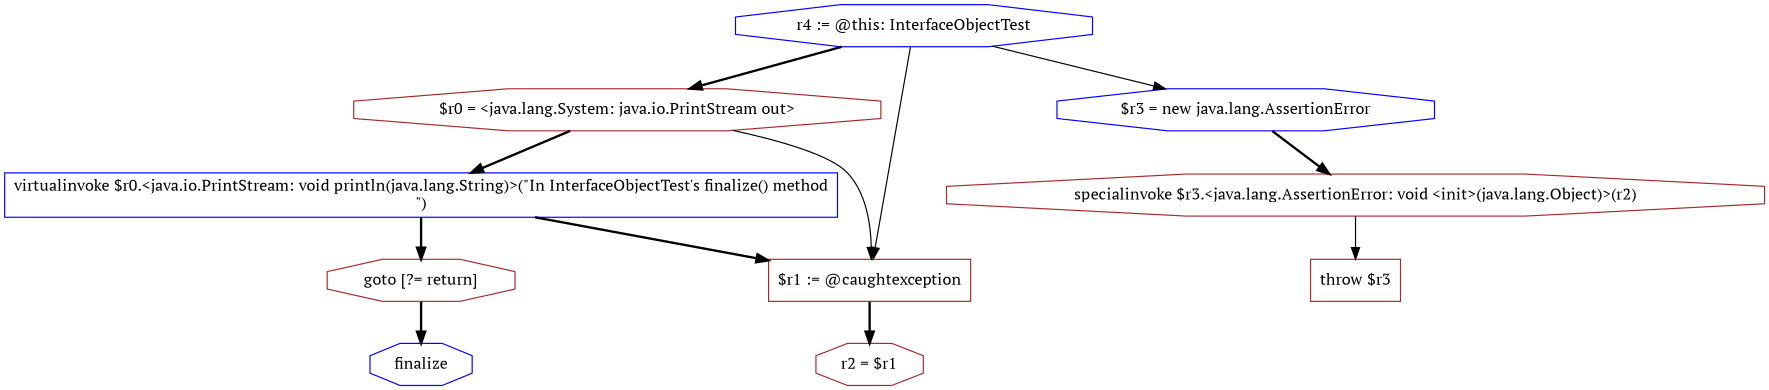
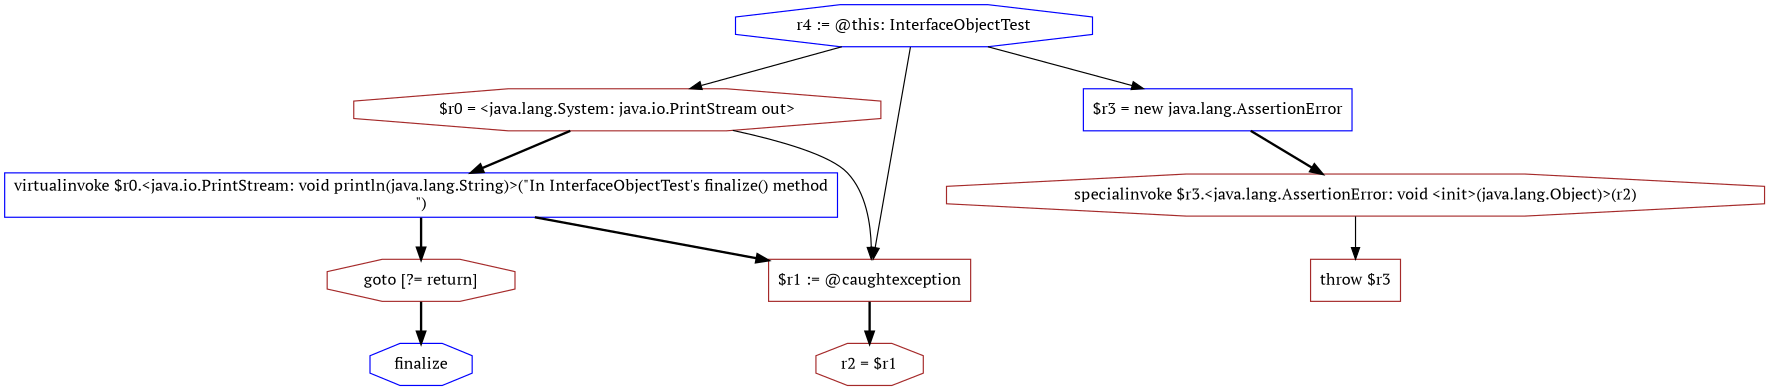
edge "r4 := @this: InterfaceObjectTest" -> "$r0 = <java.lang.System: java.io.PrintStream out>": style bold -> solid
node "$r3 = new java.lang.AssertionError": shape octagon -> box
